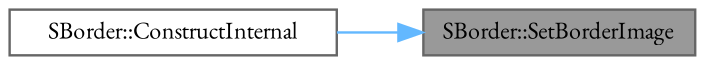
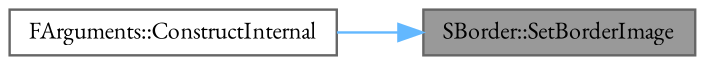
node "SBorder::ConstructInternal": label "SBorder::ConstructInternal" -> "FArguments::ConstructInternal"
